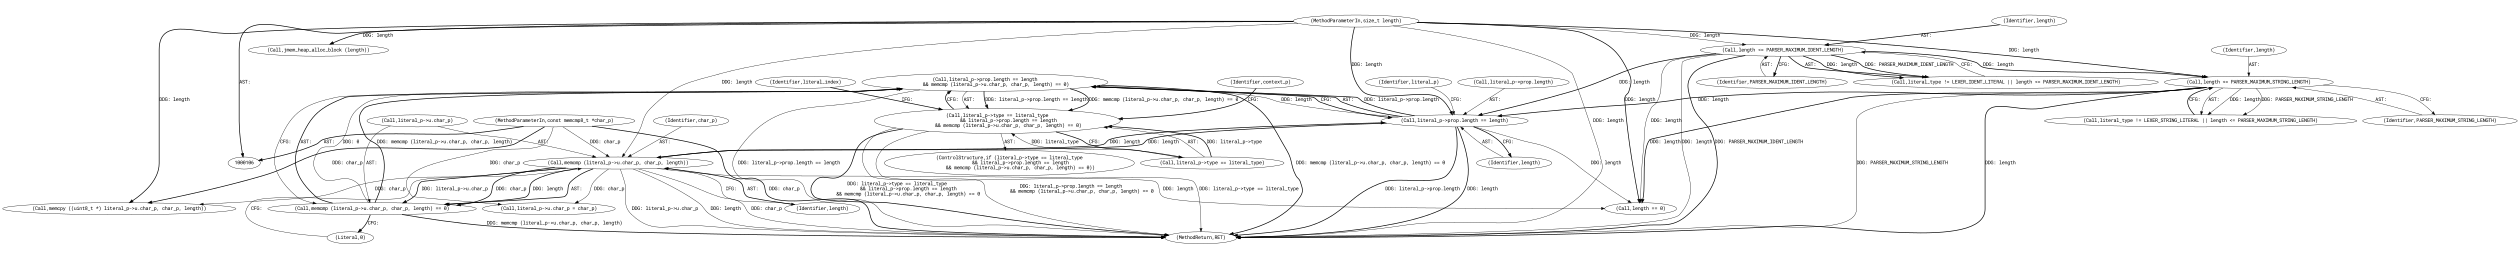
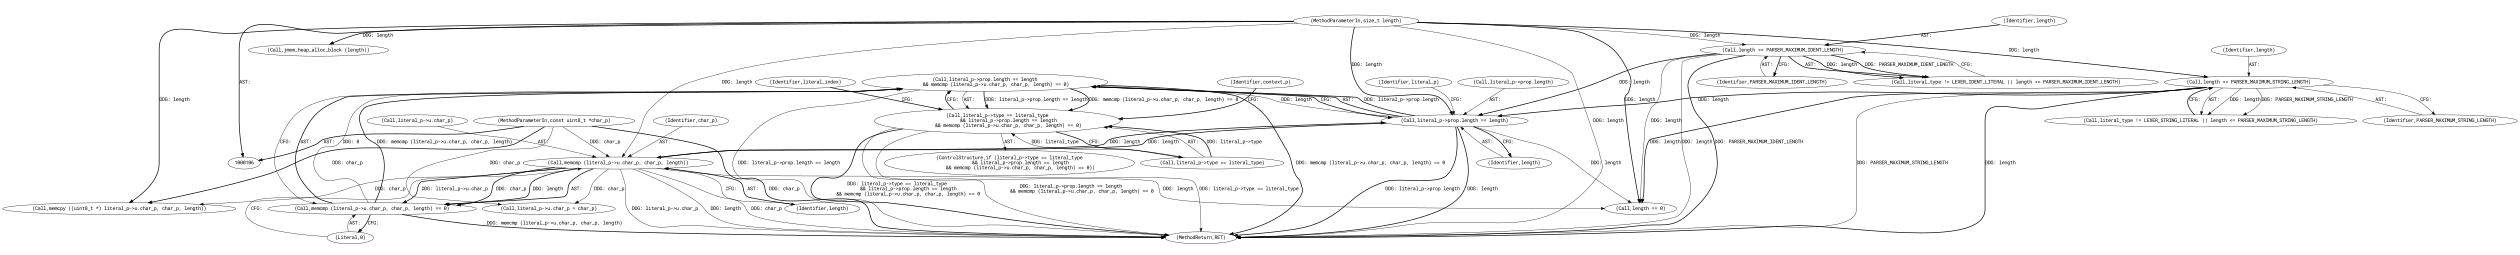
edge "(Call,length <= PARSER_MAXIMUM_IDENT_LENGTH)" -> "(Call,length <= PARSER_MAXIMUM_STRING_LENGTH)": removed, label "DDG: length"
node "(MethodParameterIn,const memcmp8_t *char_p)": label "(MethodParameterIn,const memcmp8_t *char_p)" -> "(MethodParameterIn,const uint8_t *char_p)"
edge "(Call,literal_p->u.char_p)" -> "(Call,memcmp (literal_p->u.char_p, char_p, length) == 0)": now "(Literal,0)" -> "(Call,memcmp (literal_p->u.char_p, char_p, length) == 0)"
